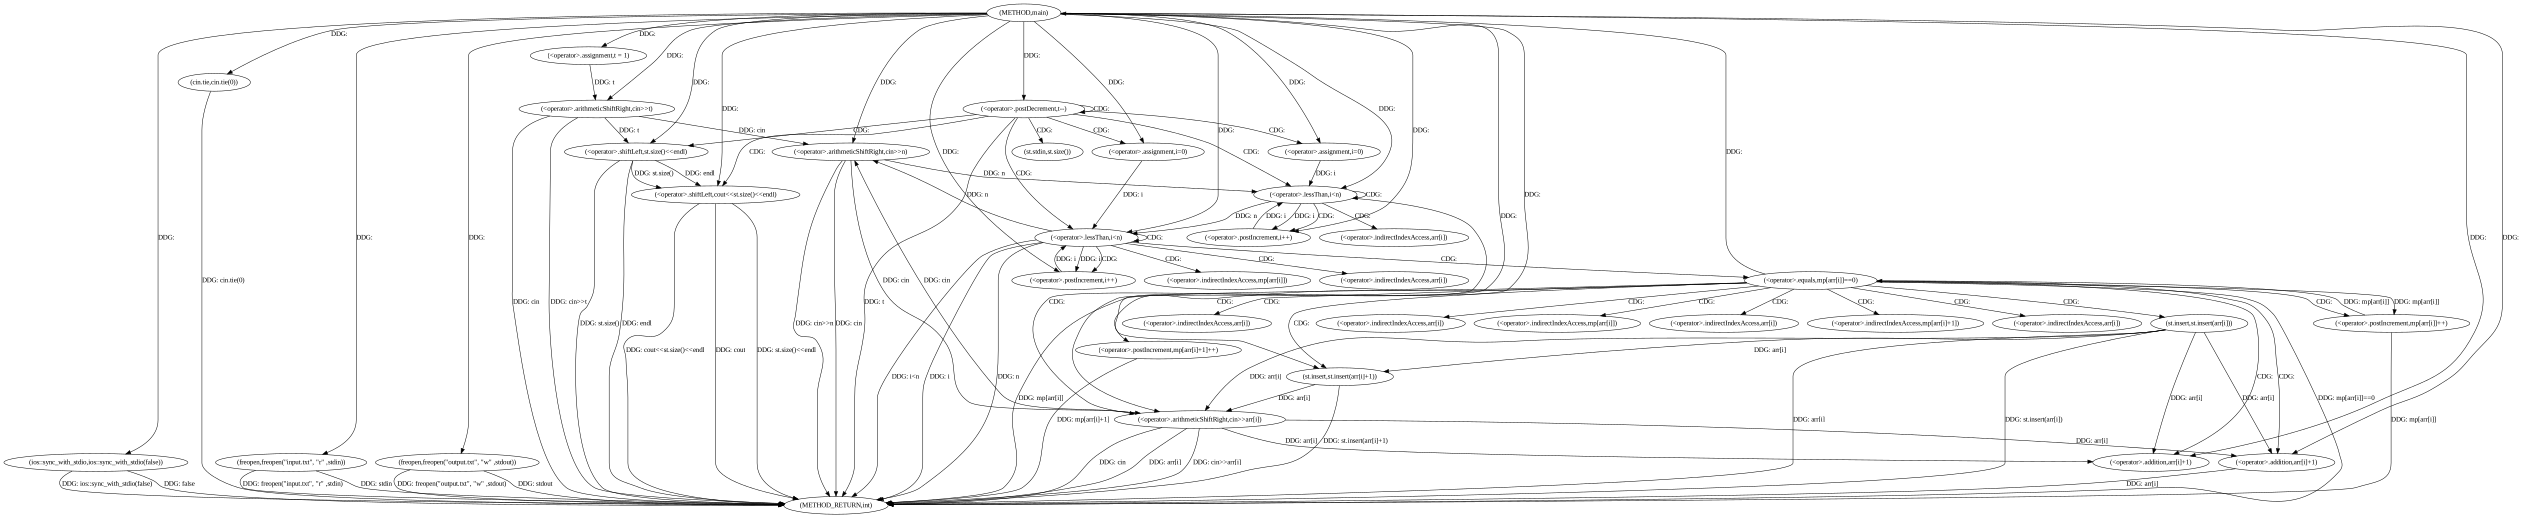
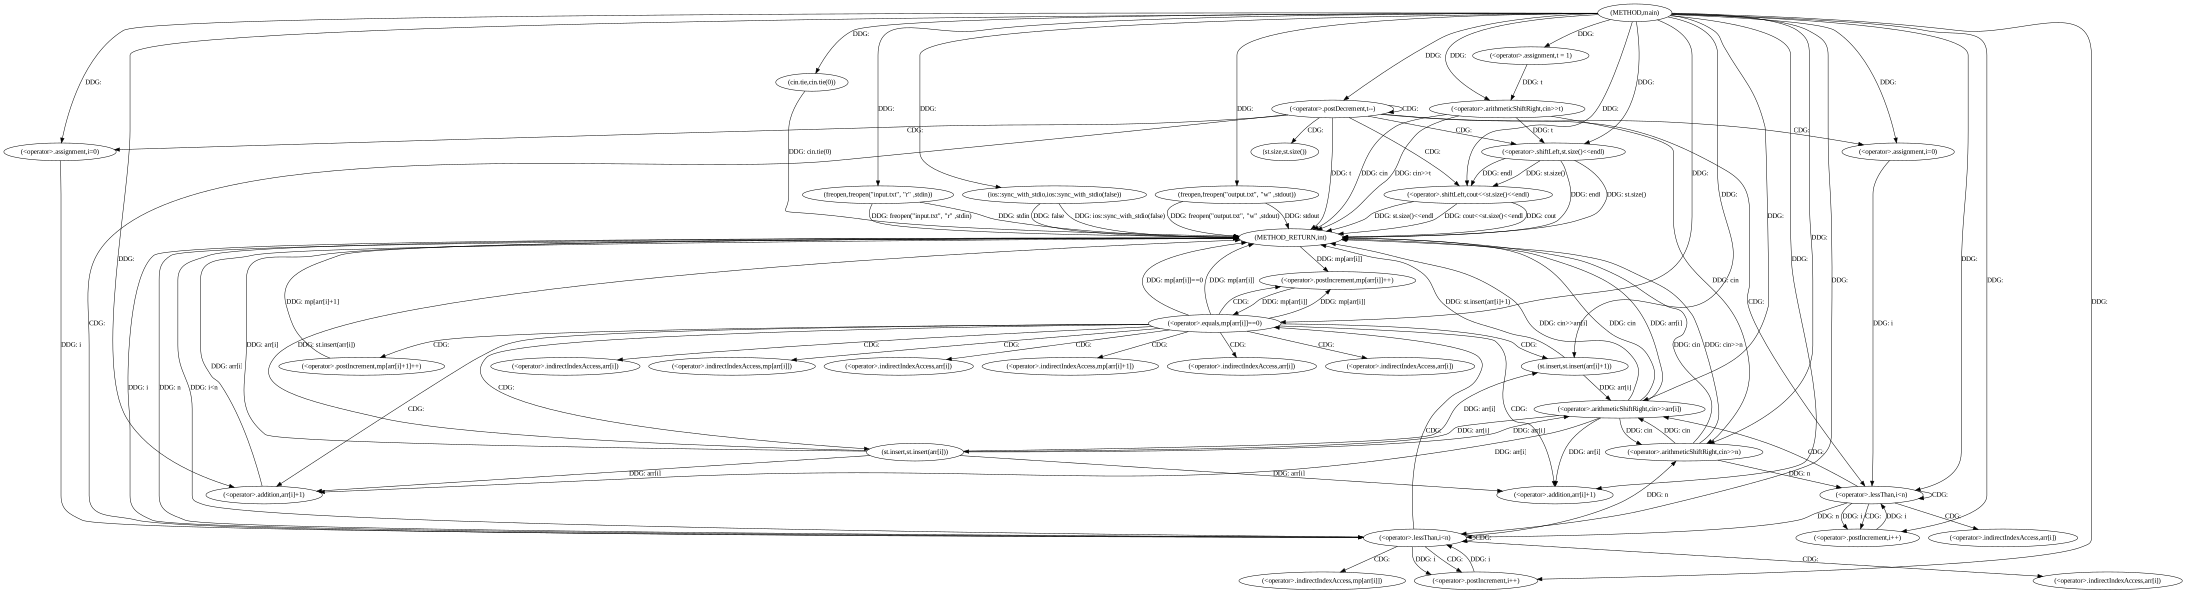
edge "(<operator>.equals,mp[arr[i]]==0)" -> "(METHOD,main)": reversed
node "(st.stdin,st.size())": label "(st.stdin,st.size())" -> "(st.size,st.size())"
edge "(<operator>.arithmeticShiftRight,cin>>arr[i])" -> "(st.insert,st.insert(arr[i]))": added, label "DDG: arr[i]"
edge "(<operator>.postIncrement,mp[arr[i]]++)" -> "(METHOD_RETURN,int)": reversed
